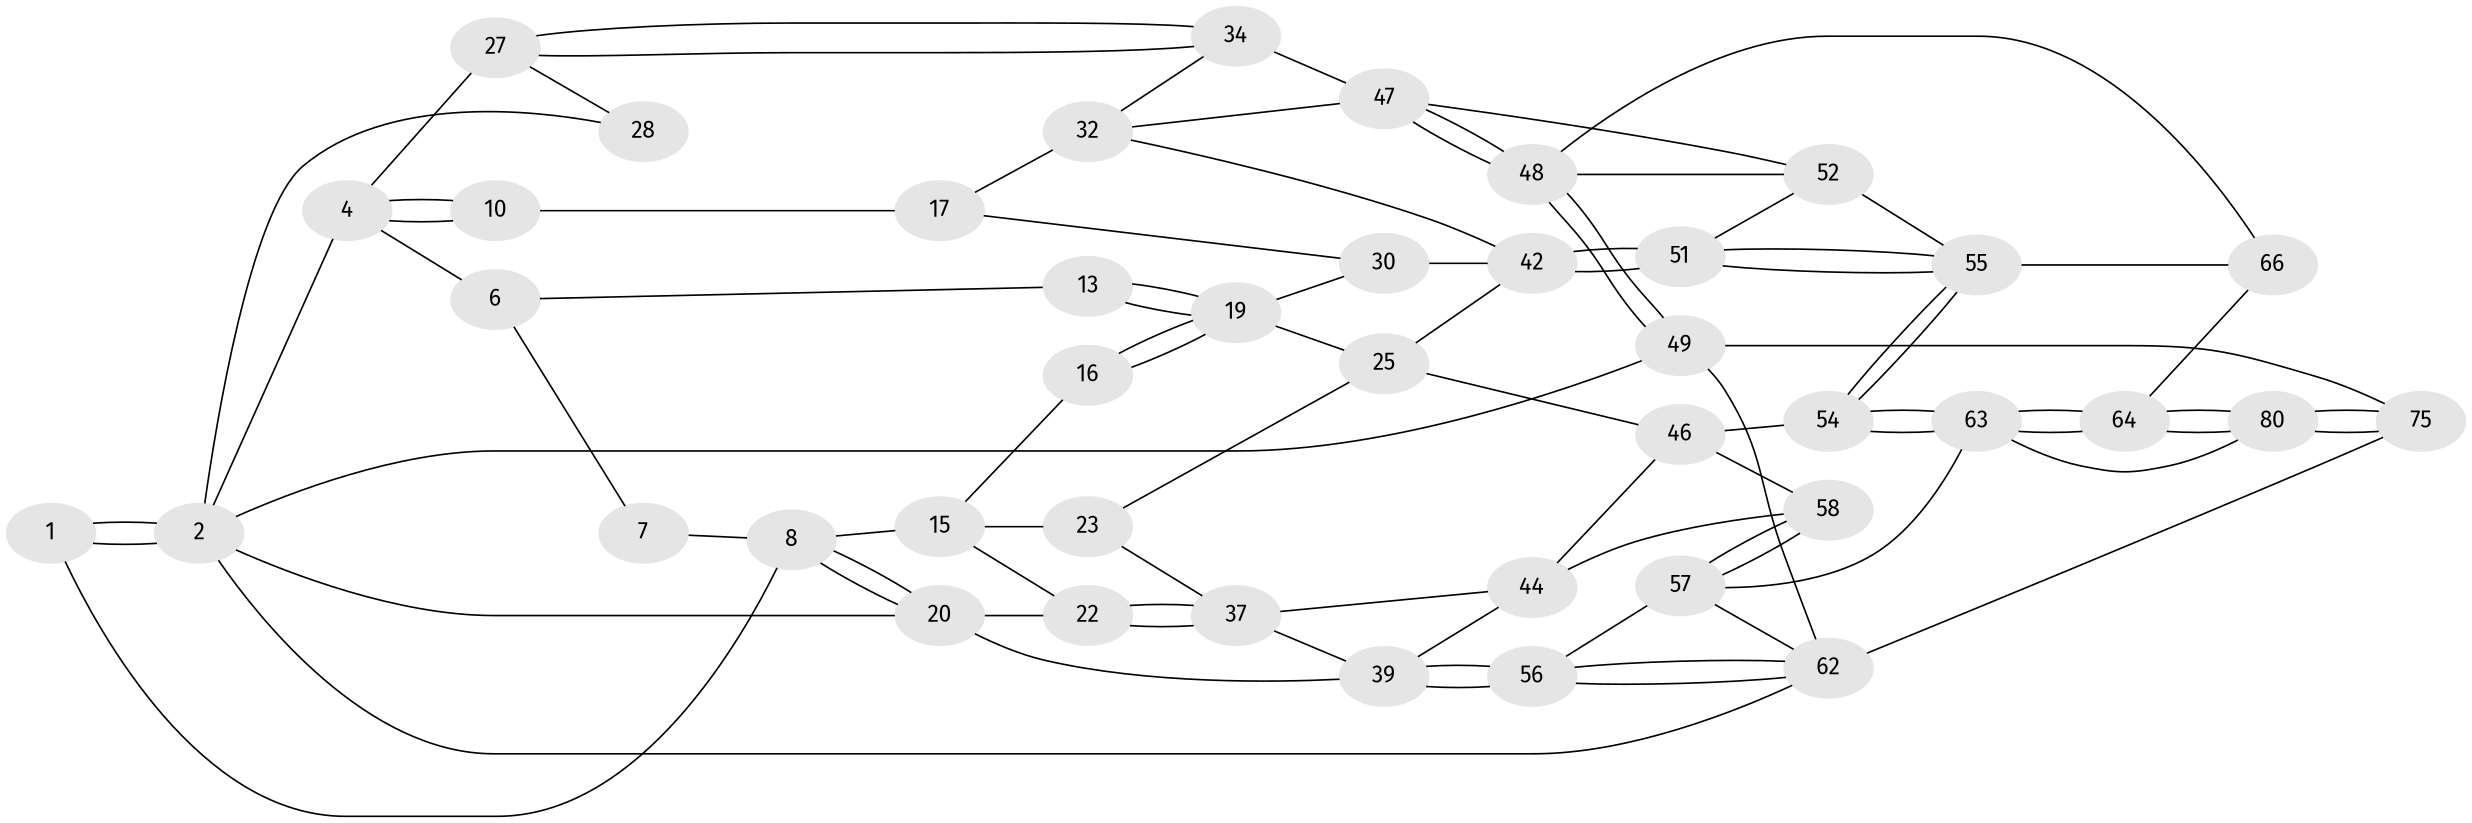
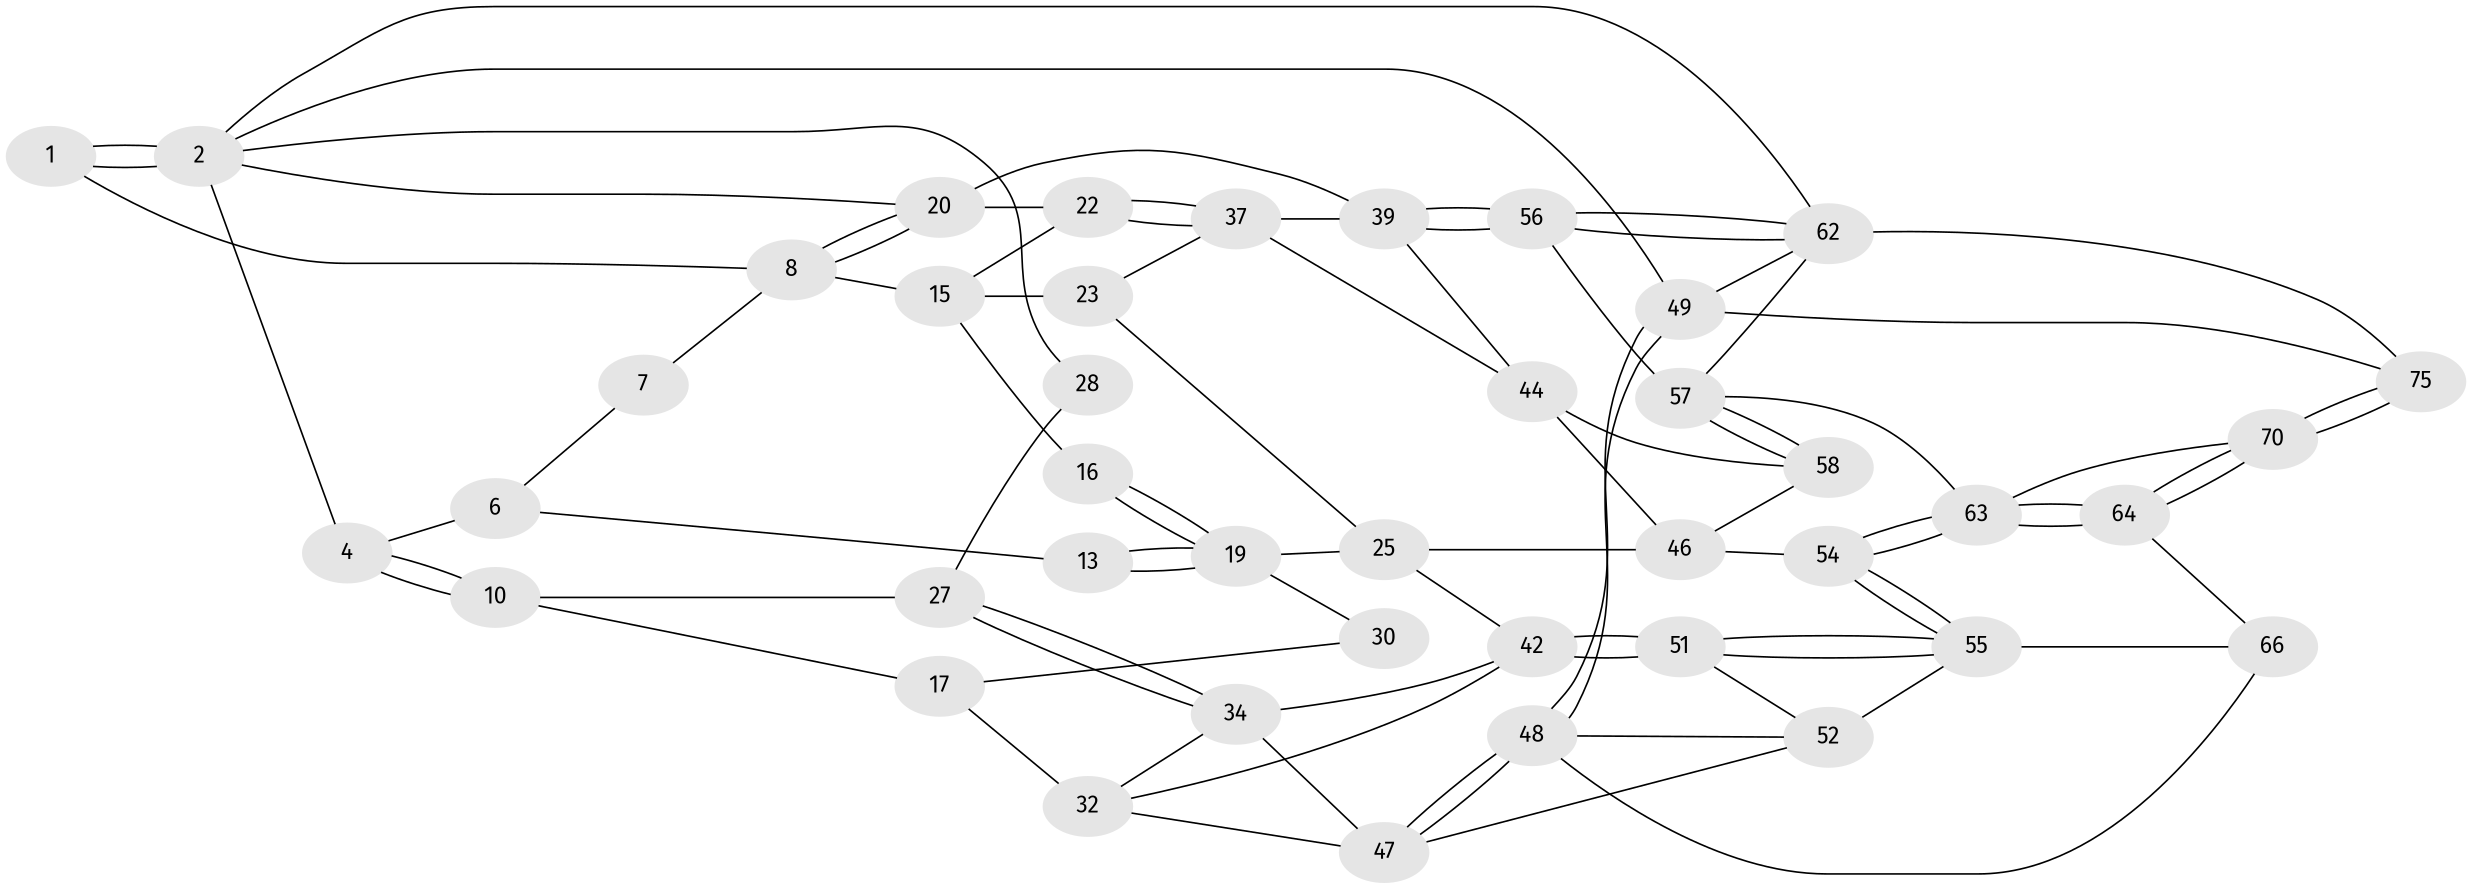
edge "27" -- "4": now "27" -- "10"
edge "30" -- "42": now "34" -- "42"
node "80": label "80" -> "70"
